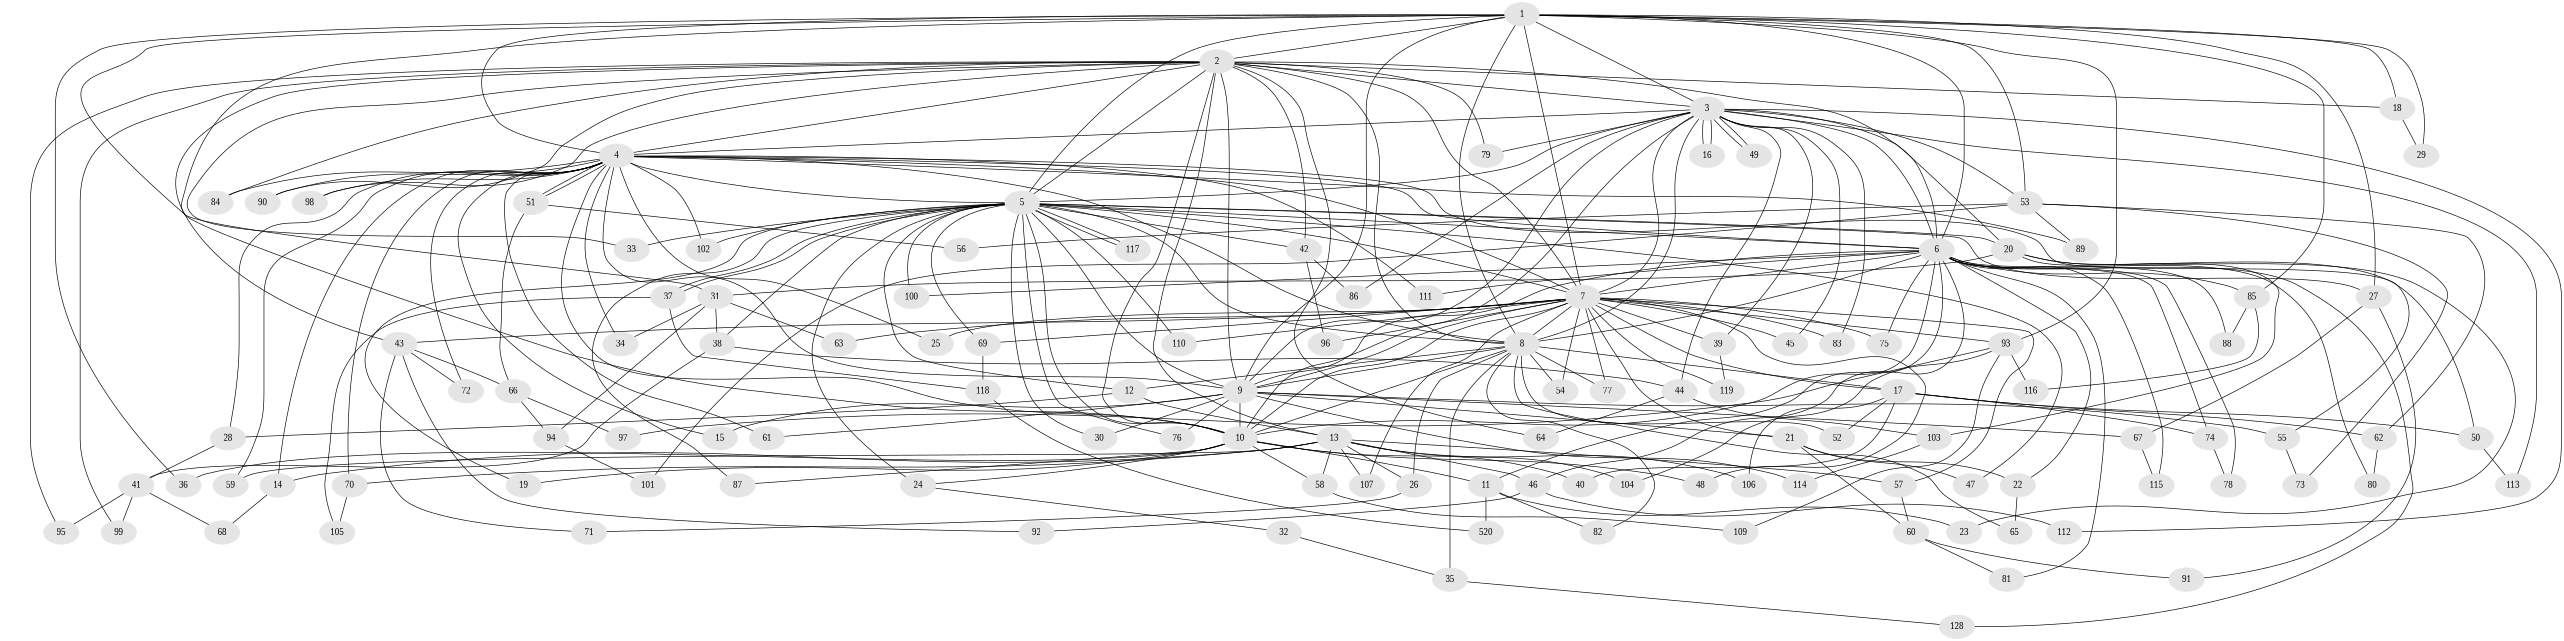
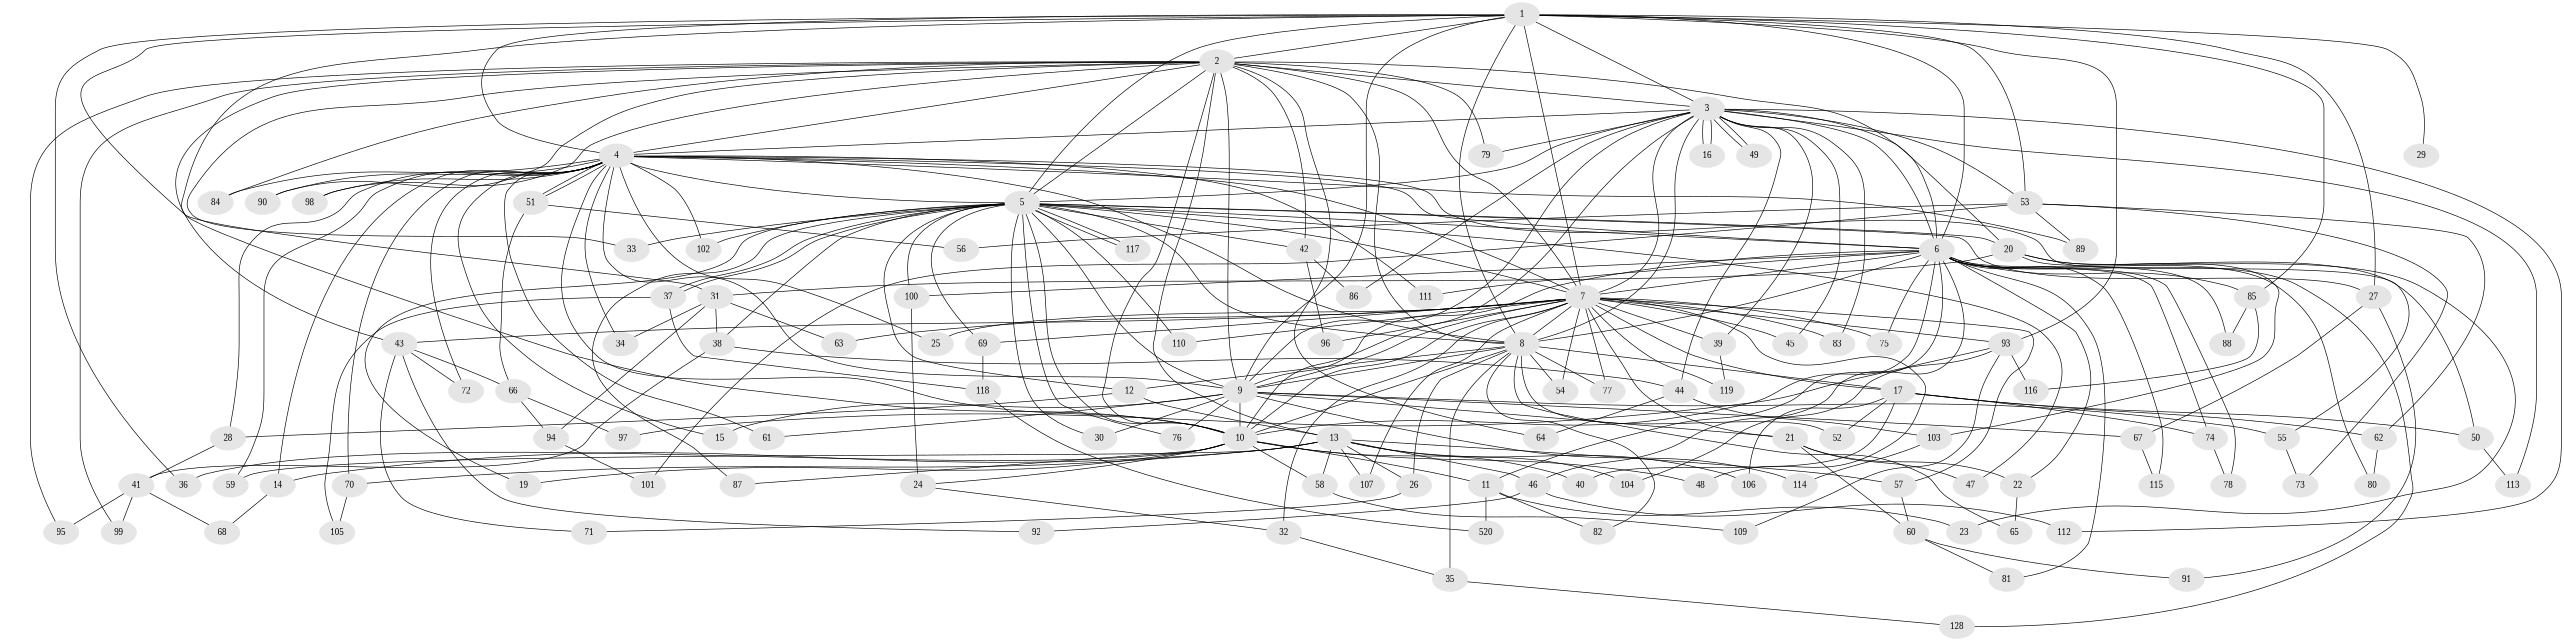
node "18": removed
edge "5" -- "24": now "100" -- "24"
edge "7" -- "32": added
